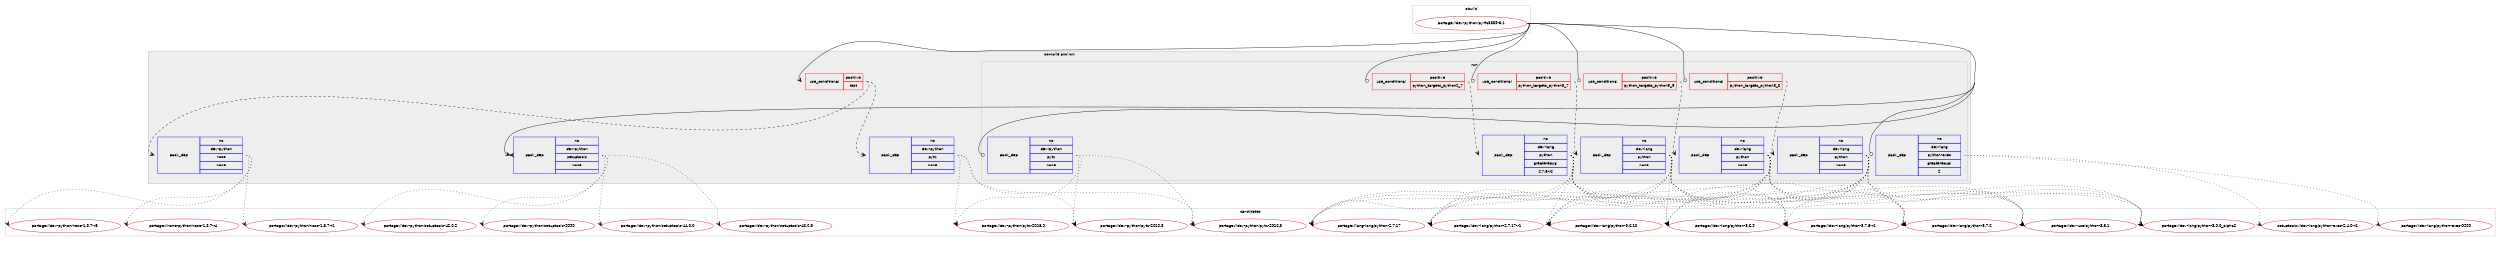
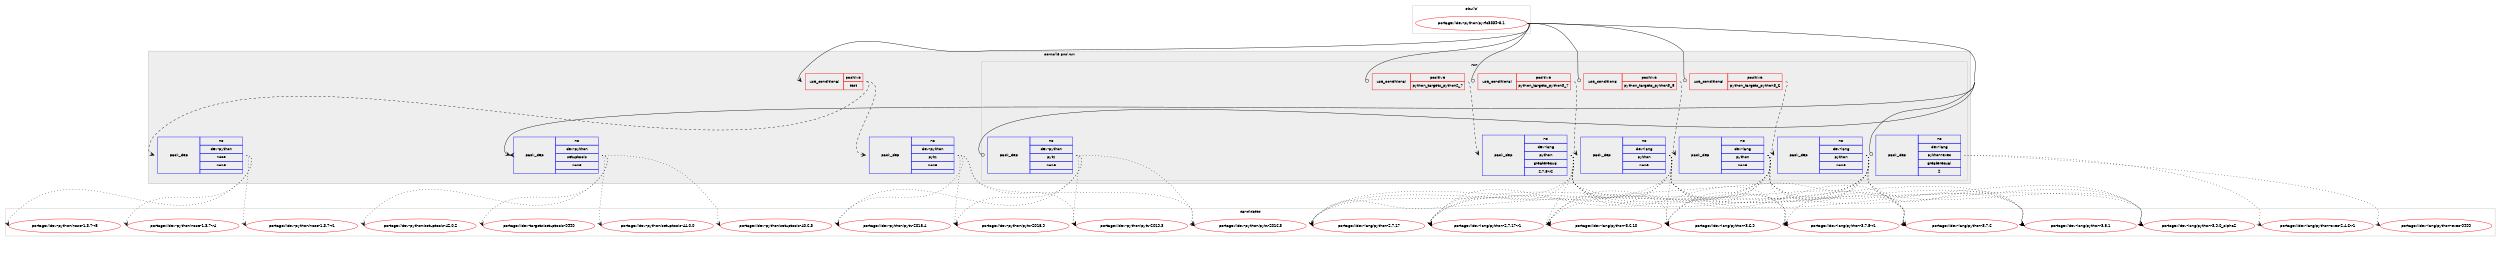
node "portage://none-python/nose-1.3.7-r4": label "portage://none-python/nose-1.3.7-r4" -> "portage://dev-python/nose-1.3.7-r4"
node "portage://dev-python/setuptools-9999": label "portage://dev-python/setuptools-9999" -> "portage://dev-targets/setuptools-9999"
node "portage://dev-python/pytz-2018.4": added
node "portage://lang-lang/python-2.7.17": label "portage://lang-lang/python-2.7.17" -> "portage://dev-lang/python-2.7.17"
node "portage://dev-use/python-3.8.1": label "portage://dev-use/python-3.8.1" -> "portage://dev-lang/python-3.8.1"
node "setuptools://dev-lang/python-exec-2.4.6-r1": label "setuptools://dev-lang/python-exec-2.4.6-r1" -> "portage://dev-lang/python-exec-2.4.6-r1"
